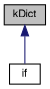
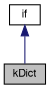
edge "if" -> "kDict": reversed
